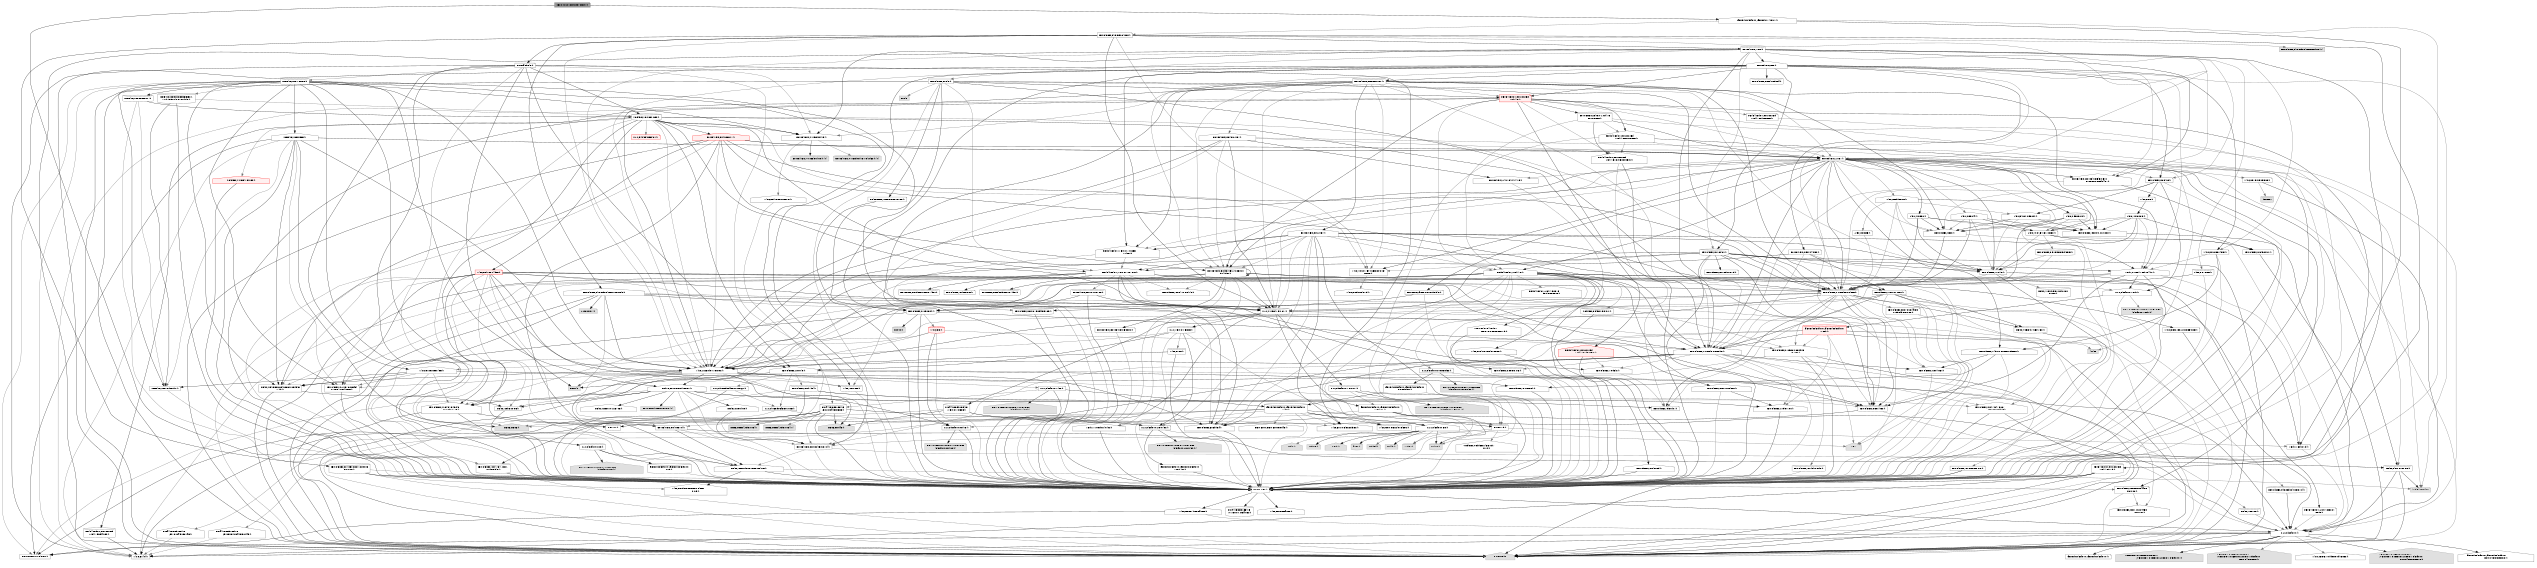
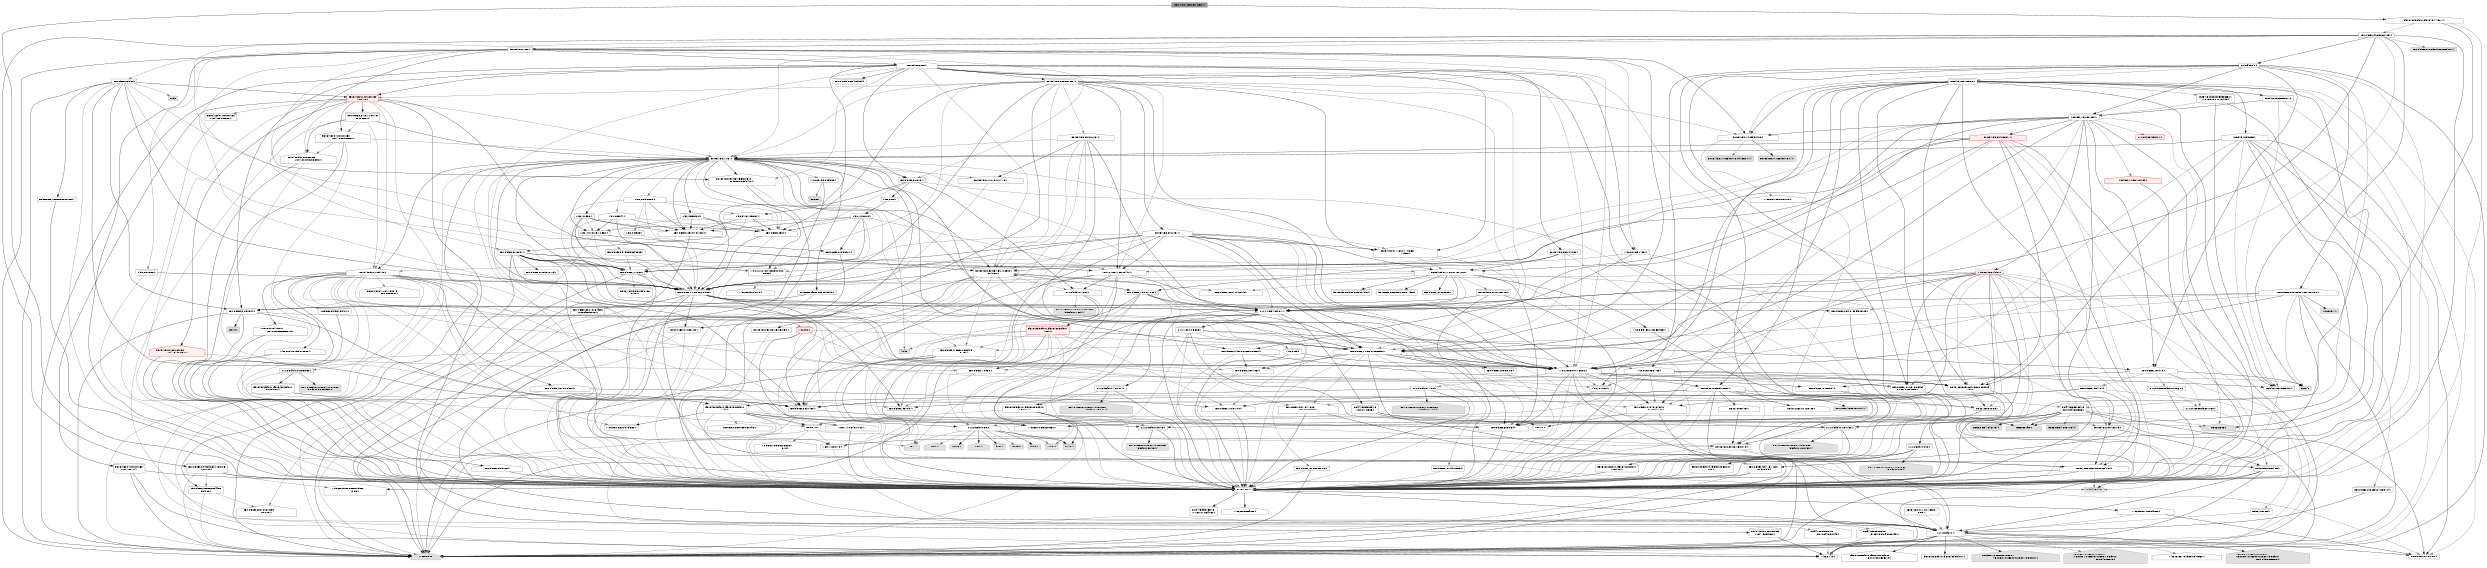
edge "Serialization/Archive.h" -> "Serialization/ArchiveCook Data.h": removed
